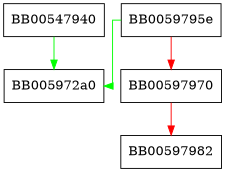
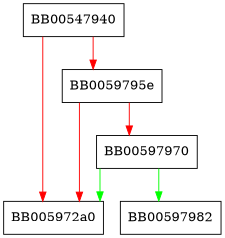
edge "BB00547940" -> "BB005972a0": color green -> red
edge "BB00547940" -> "BB0059795e": added
edge "BB0059795e" -> "BB005972a0": color green -> red
edge "BB00597970" -> "BB00597982": color red -> green
edge "BB00597970" -> "BB005972a0": added
